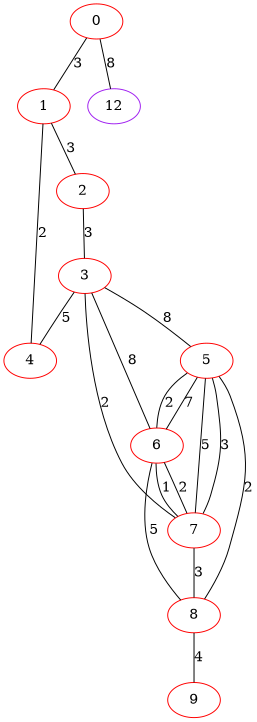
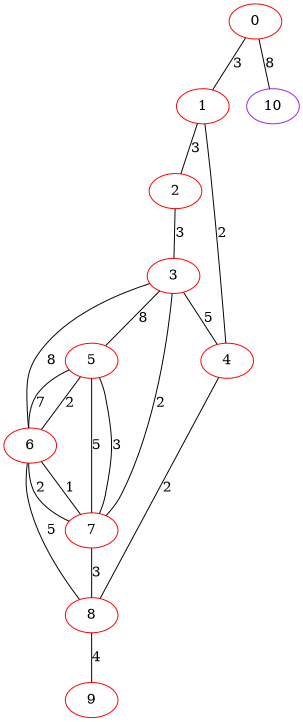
node "12": label "12" -> "10"
edge "5" -- "8": now "4" -- "8"
